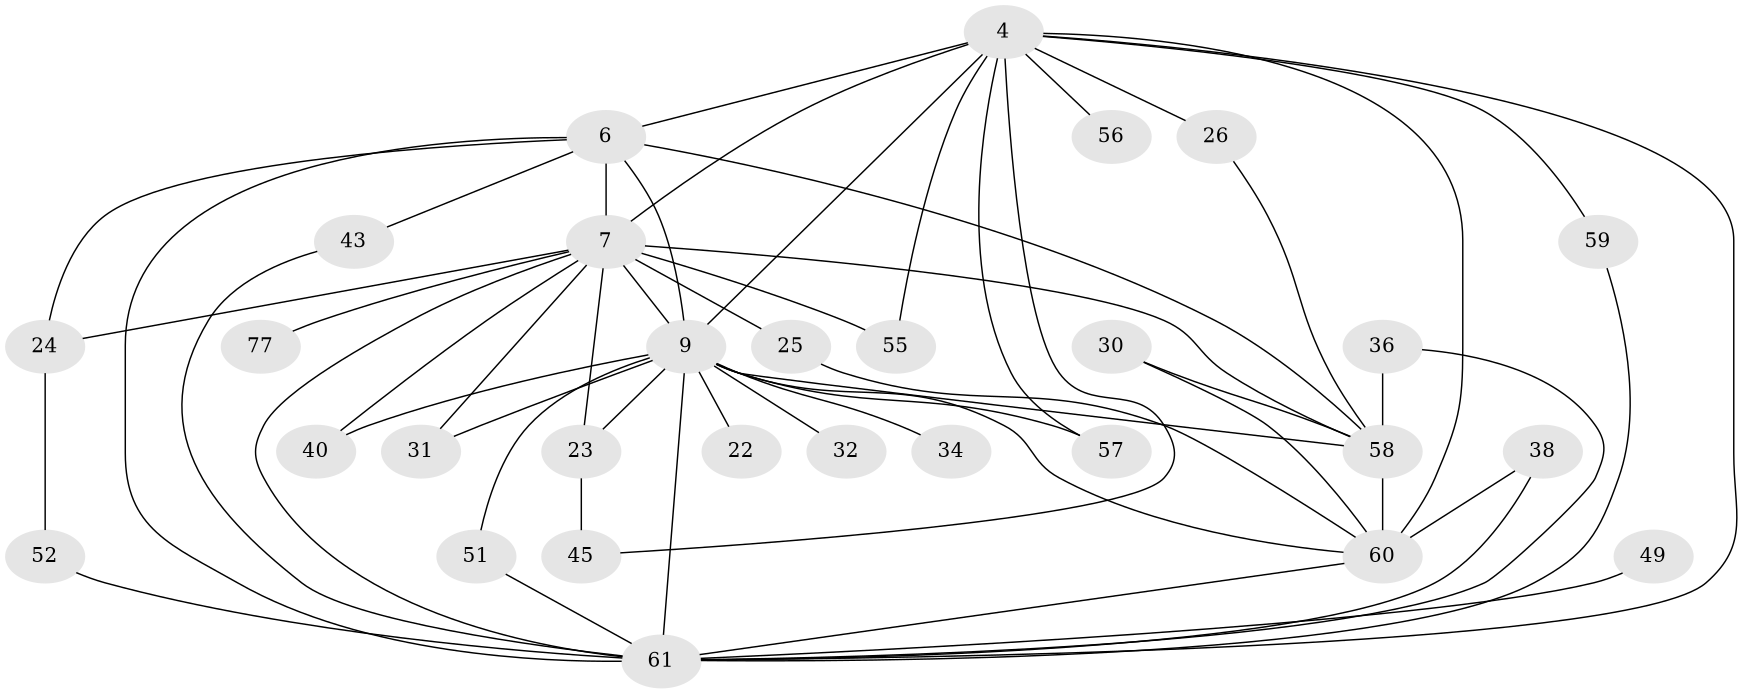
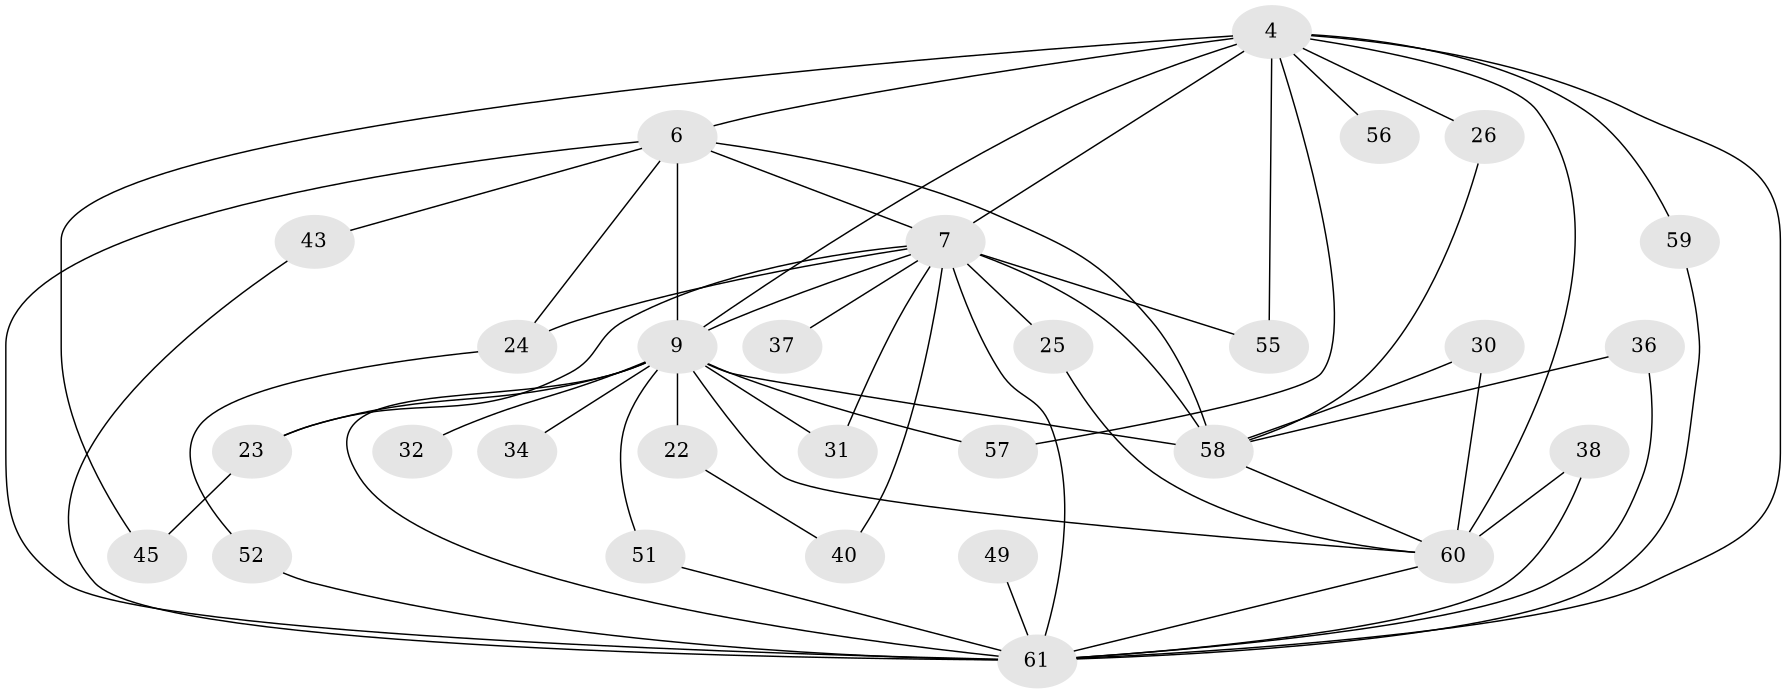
node "77": label "77" -> "37"
edge "9" -- "40": now "22" -- "40"
